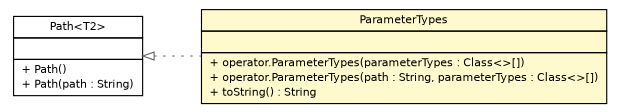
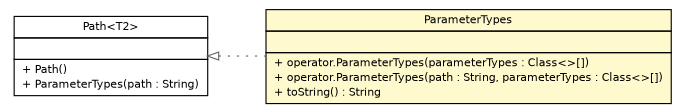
node "Path<T2>": text "+ Path(path : String)" -> "+ ParameterTypes(path : String)"
